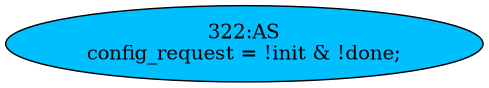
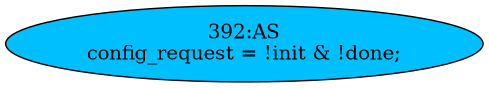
node "322:AS config_request = !init & !done;": label "322:AS config_request = !init & !done;" -> "392:AS config_request = !init & !done;"
